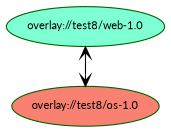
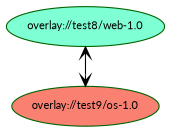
node "overlay://test8/os-1.0": label "overlay://test8/os-1.0" -> "overlay://test9/os-1.0"
